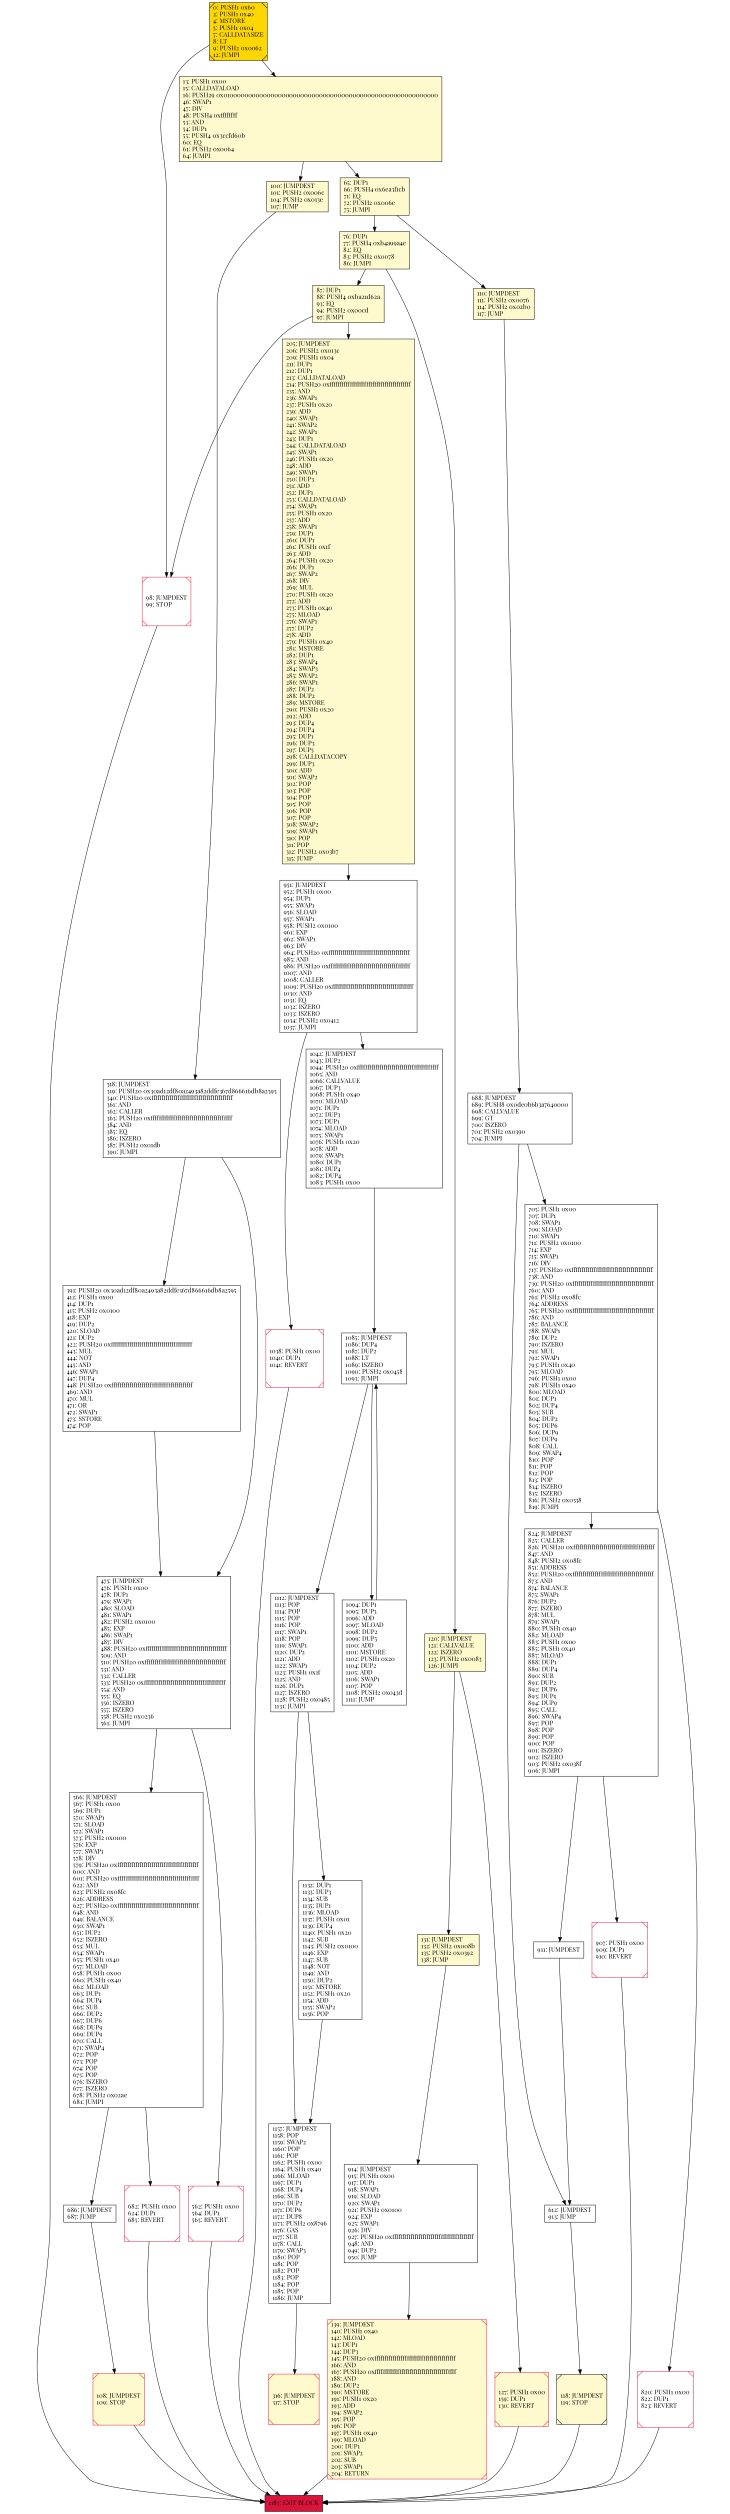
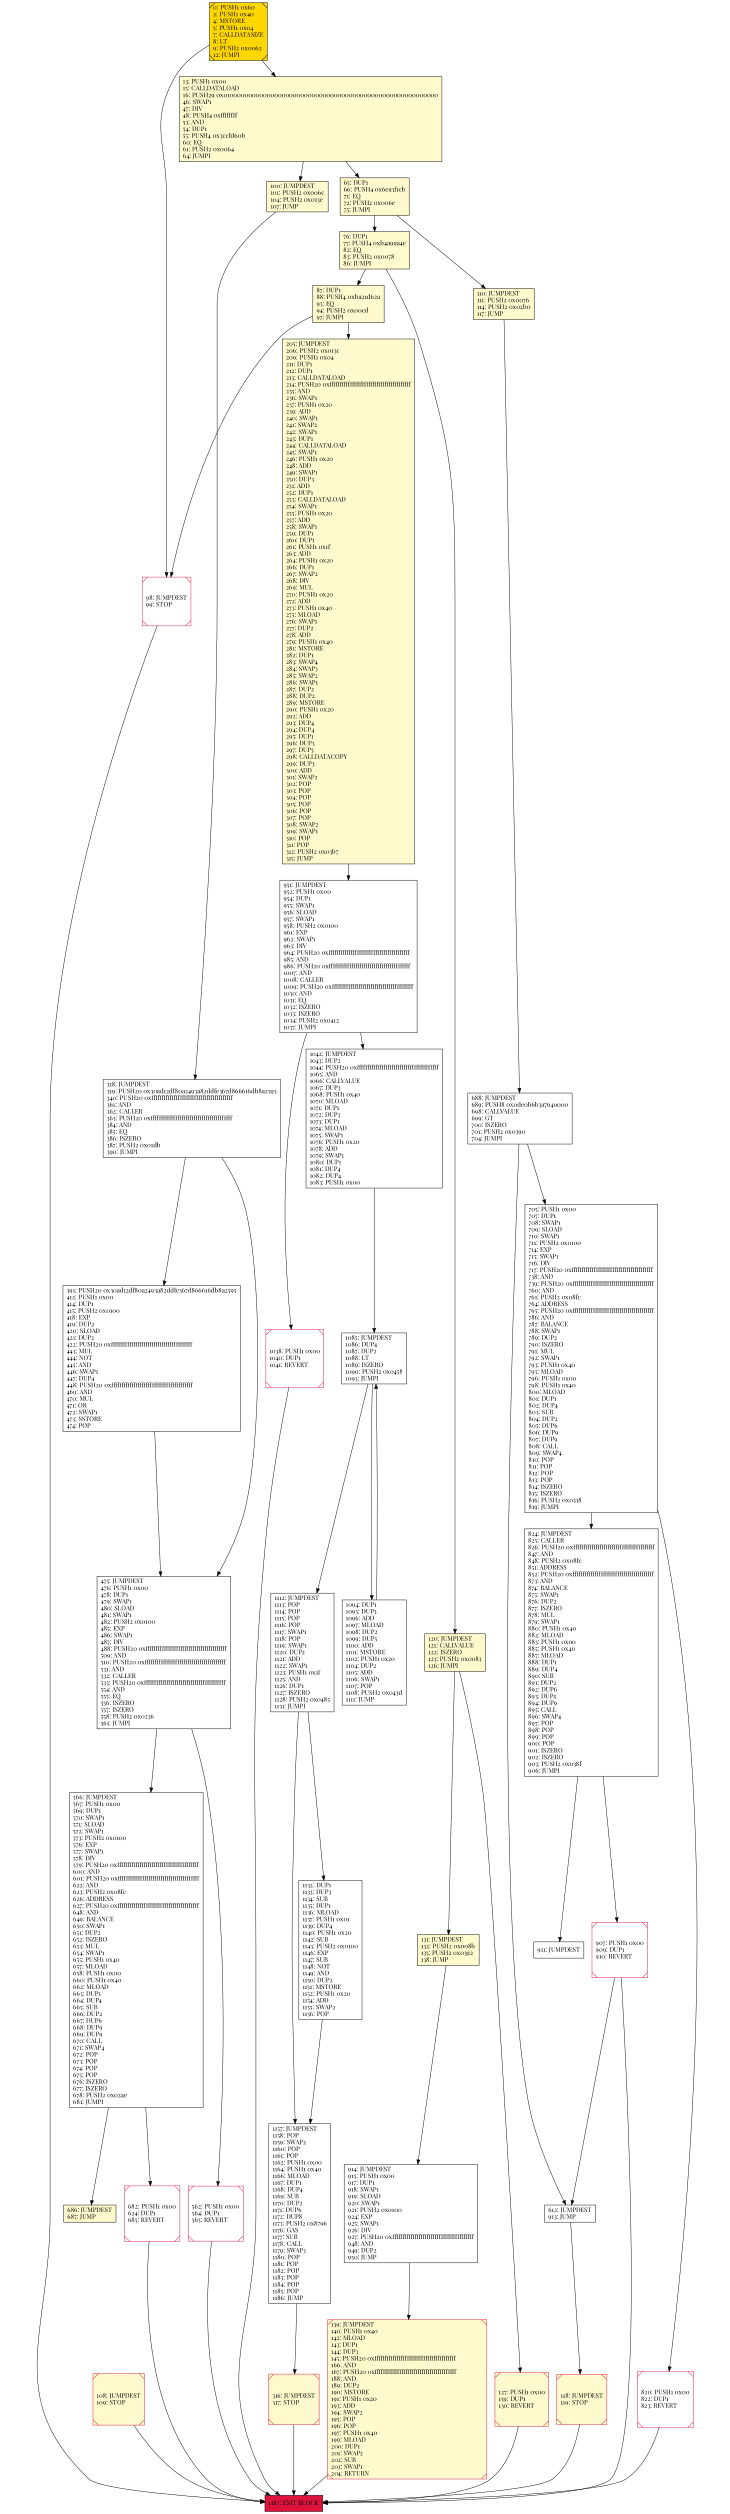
edge "911: JUMPDEST" -> "612: JUMPDEST 913: JUMP": now "907: PUSH1 0x00 909: DUP1 910: REVERT" -> "612: JUMPDEST 913: JUMP"
node "686: JUMPDEST 687: JUMP": fillcolor white -> lemonchiffon
edge "686: JUMPDEST 687: JUMP" -> "108: JUMPDEST 109: STOP": removed
node "118: JUMPDEST 119: STOP": color black -> crimson
edge "316: JUMPDEST 317: STOP" -> "1187: EXIT BLOCK": added
